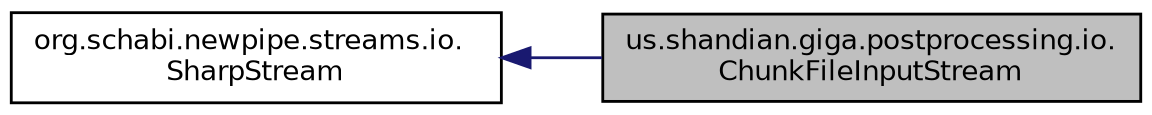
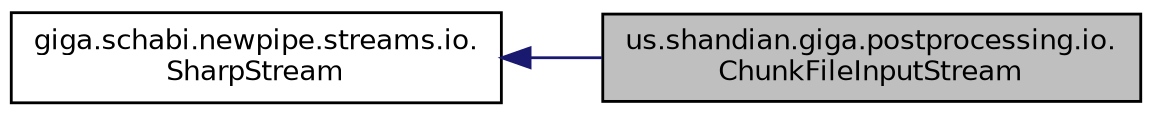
node "org.schabi.newpipe.streams.io. SharpStream": label "org.schabi.newpipe.streams.io. SharpStream" -> "giga.schabi.newpipe.streams.io. SharpStream"
